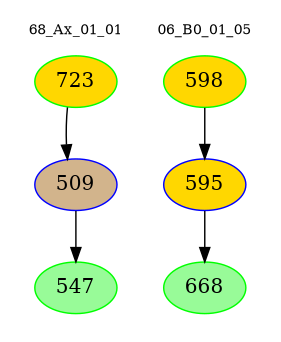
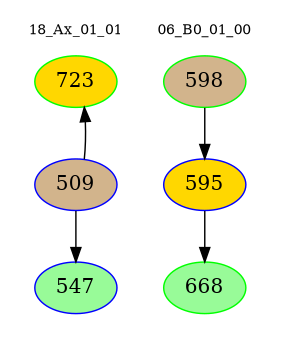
cluster "68_Ax_01_01": label "68_Ax_01_01" -> "18_Ax_01_01"
cluster "06_B0_01_05": label "06_B0_01_05" -> "06_B0_01_00"
node "598": fillcolor gold -> tan
edge "723" -> "509": reversed
node "547": color green -> blue
